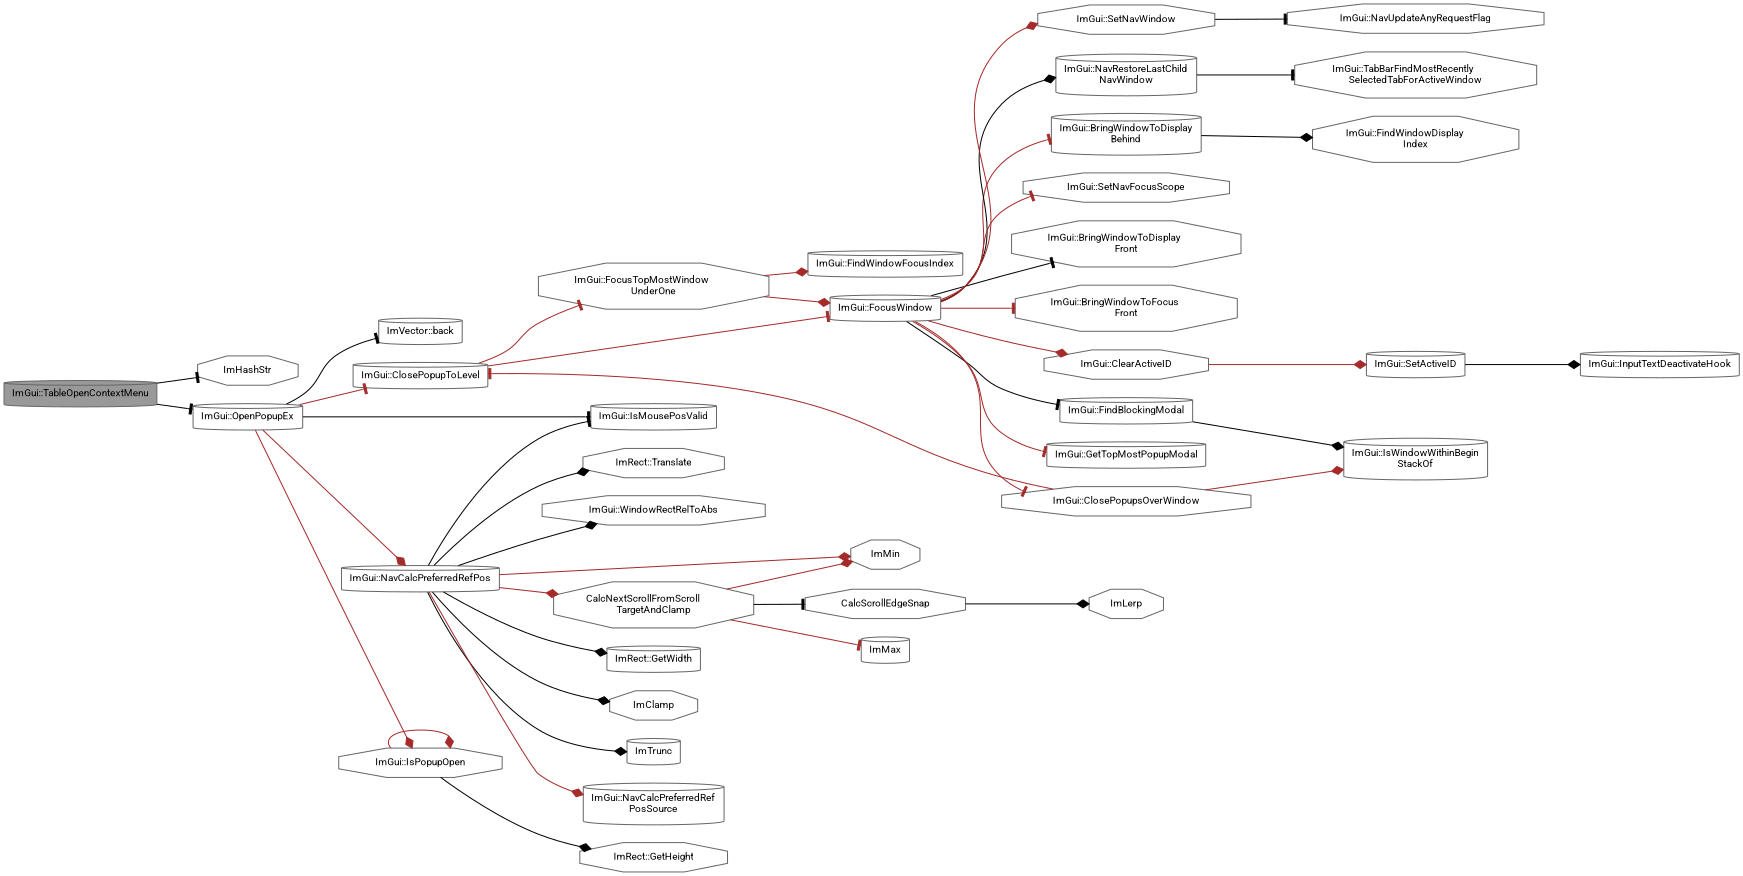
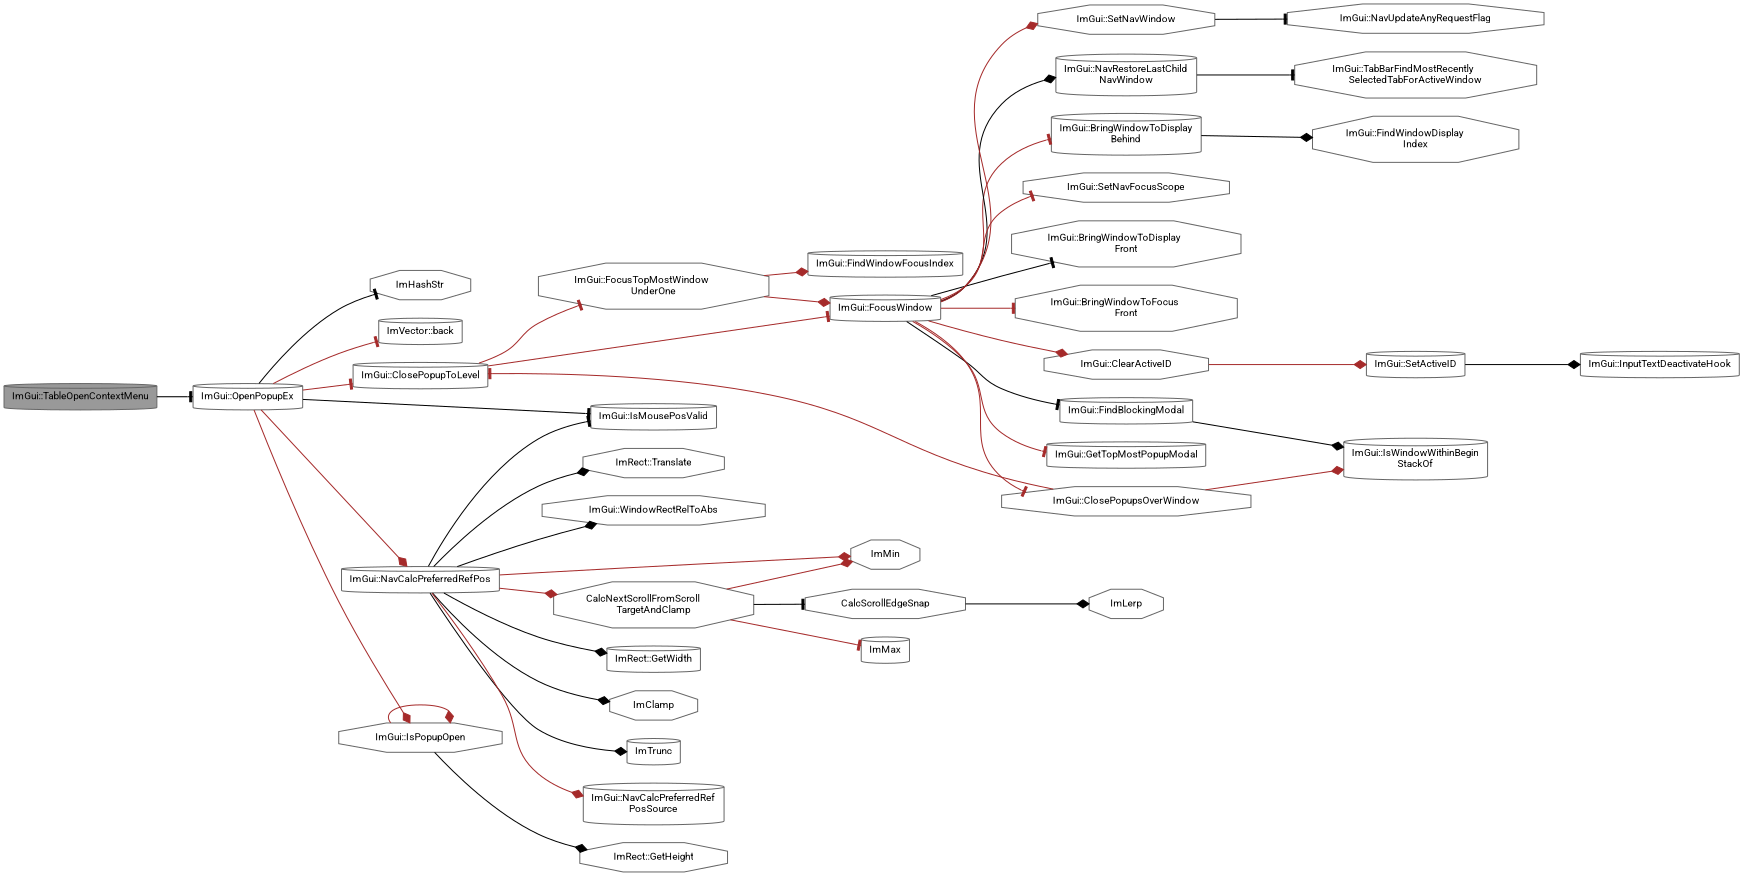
edge "ImGui::OpenPopupEx" -> "ImVector::back": color black -> brown
edge "ImGui::TableOpenContextMenu" -> "ImHashStr": now "ImGui::OpenPopupEx" -> "ImHashStr"
